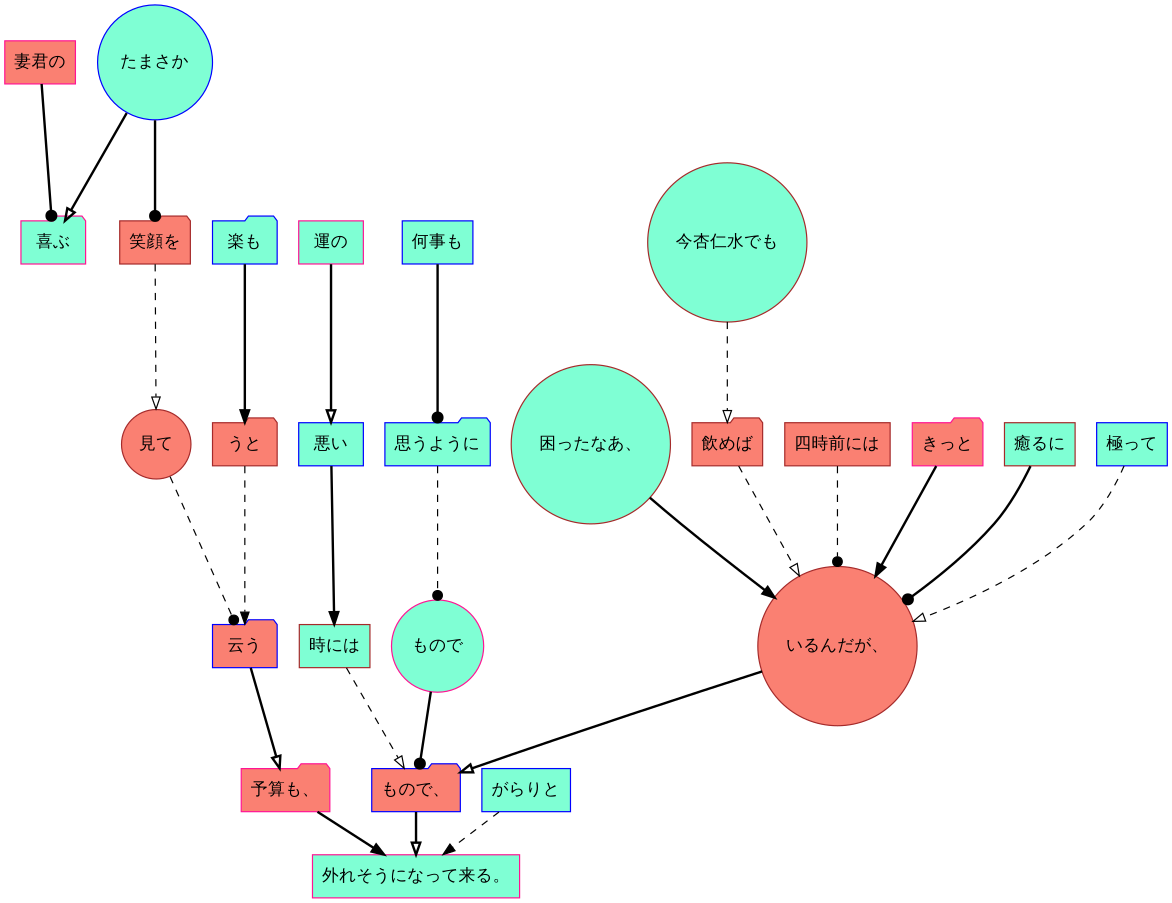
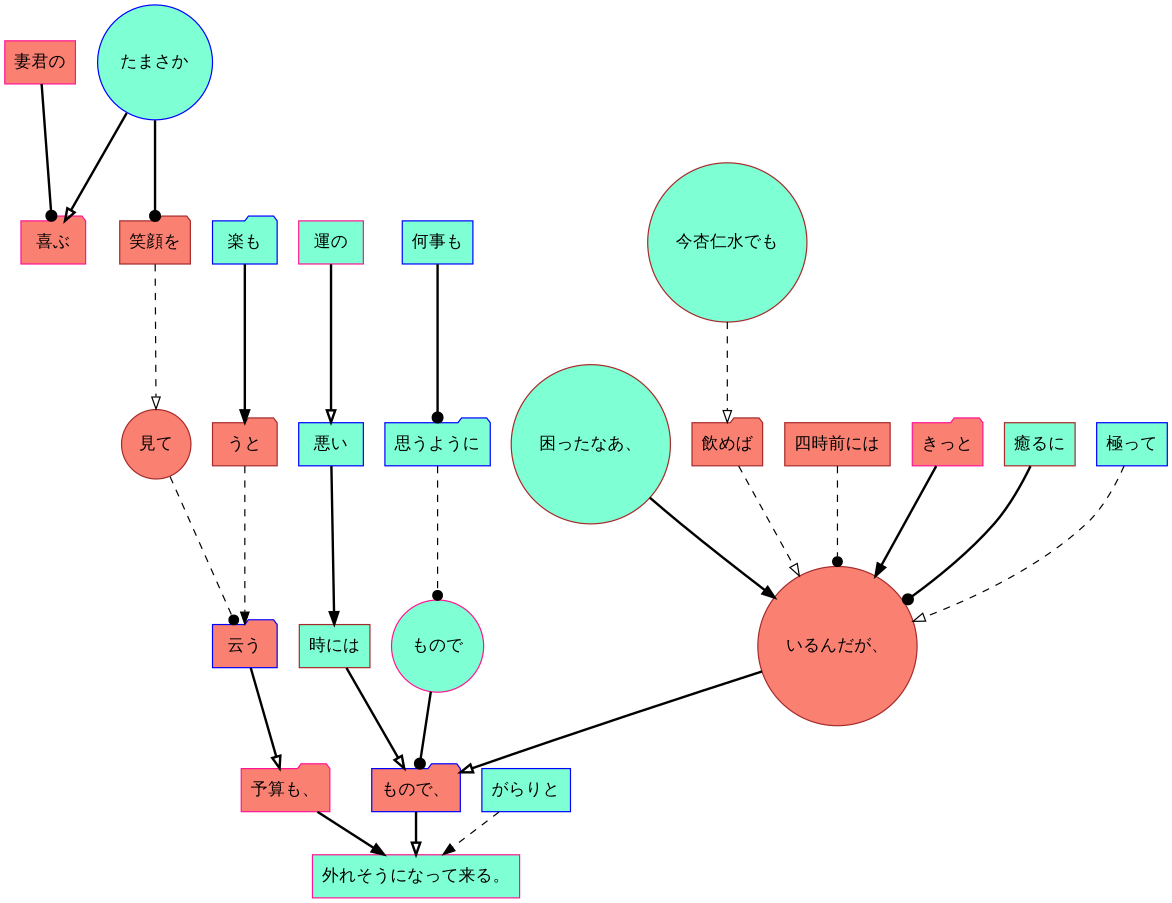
node "喜ぶ": fillcolor aquamarine -> salmon
edge "時には" -> "もので、": style dashed -> bold
